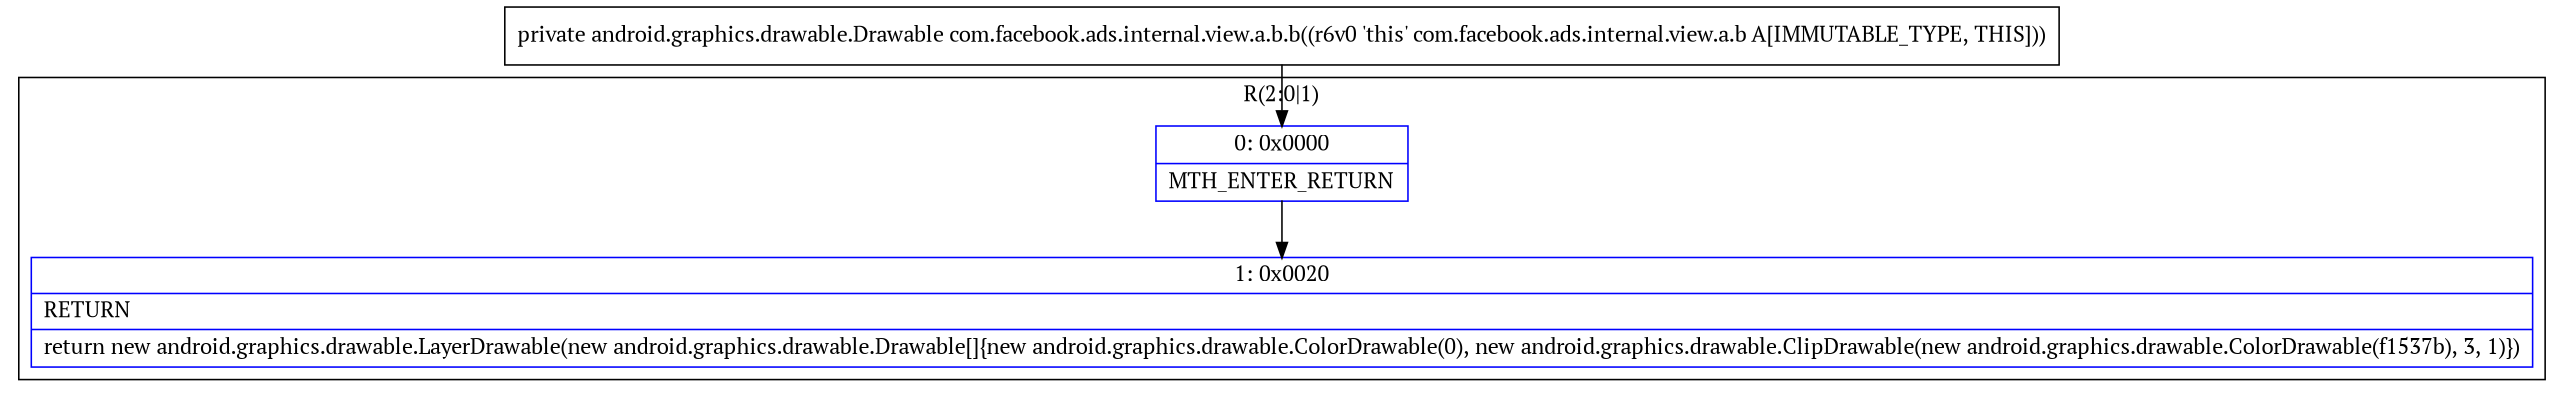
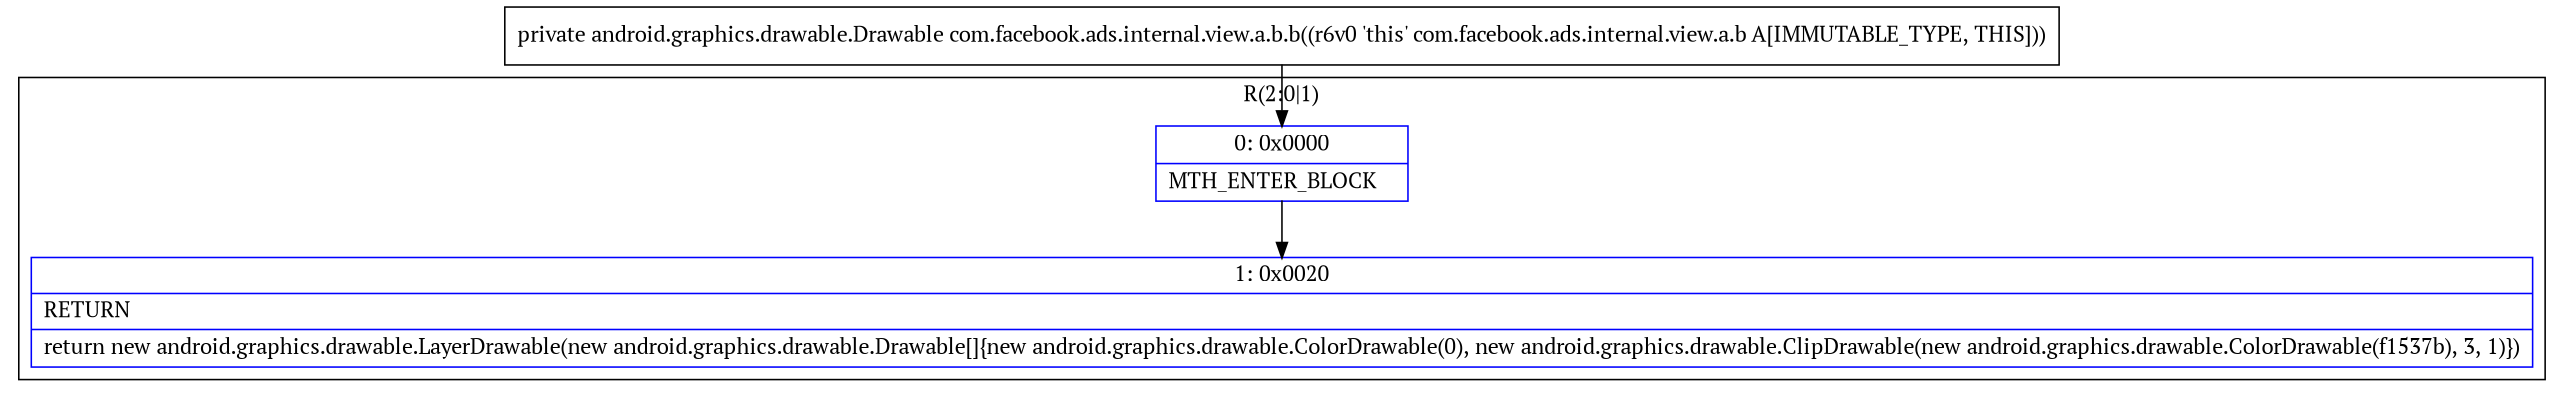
node "0: 0x0000": text "MTH_ENTER_RETURN" -> "MTH_ENTER_BLOCK"
